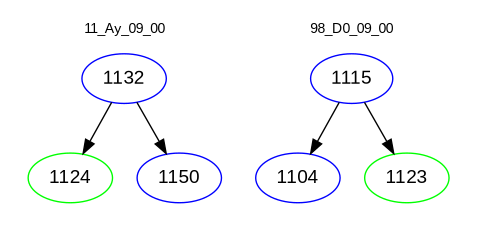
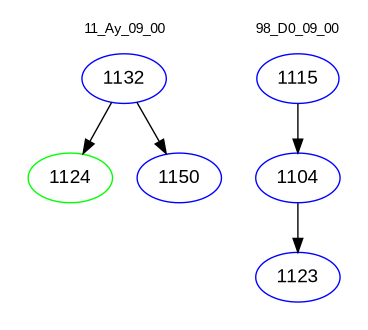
edge "1115" -> "1123": now "1104" -> "1123"
node "1123": color green -> blue
